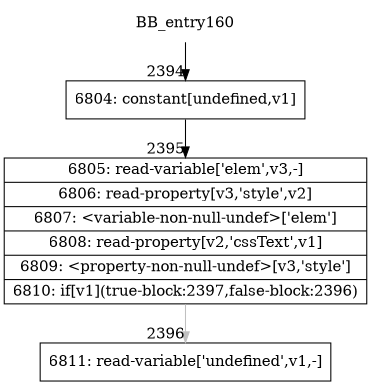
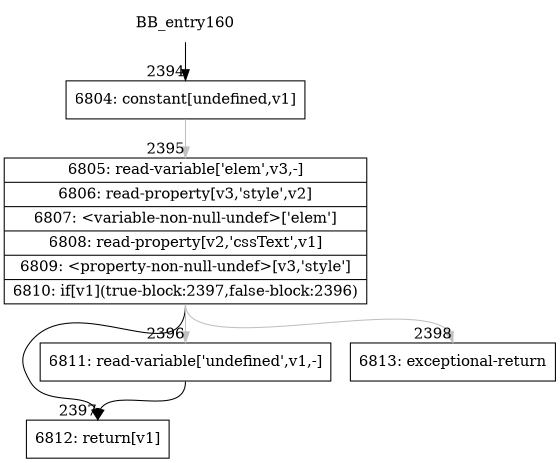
edge "6804: constant[undefined,v1]" -> "6805: read-variable['elem',v3,-]": color black -> gray
node "6813: exceptional-return": added
node "6812: return[v1]": added
